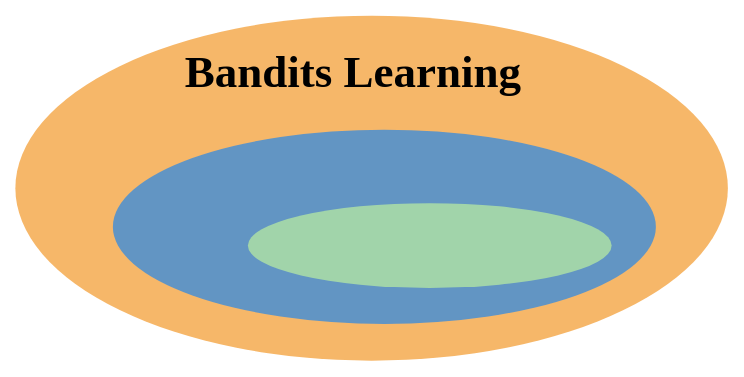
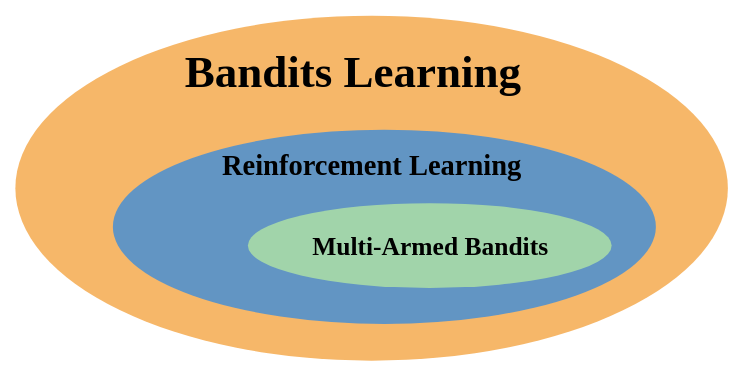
node "Reinforcement Learning": added
node "Multi-Armed Bandits": added
